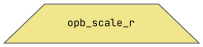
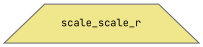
node "opb_scale_r": label "opb_scale_r" -> "scale_scale_r"
